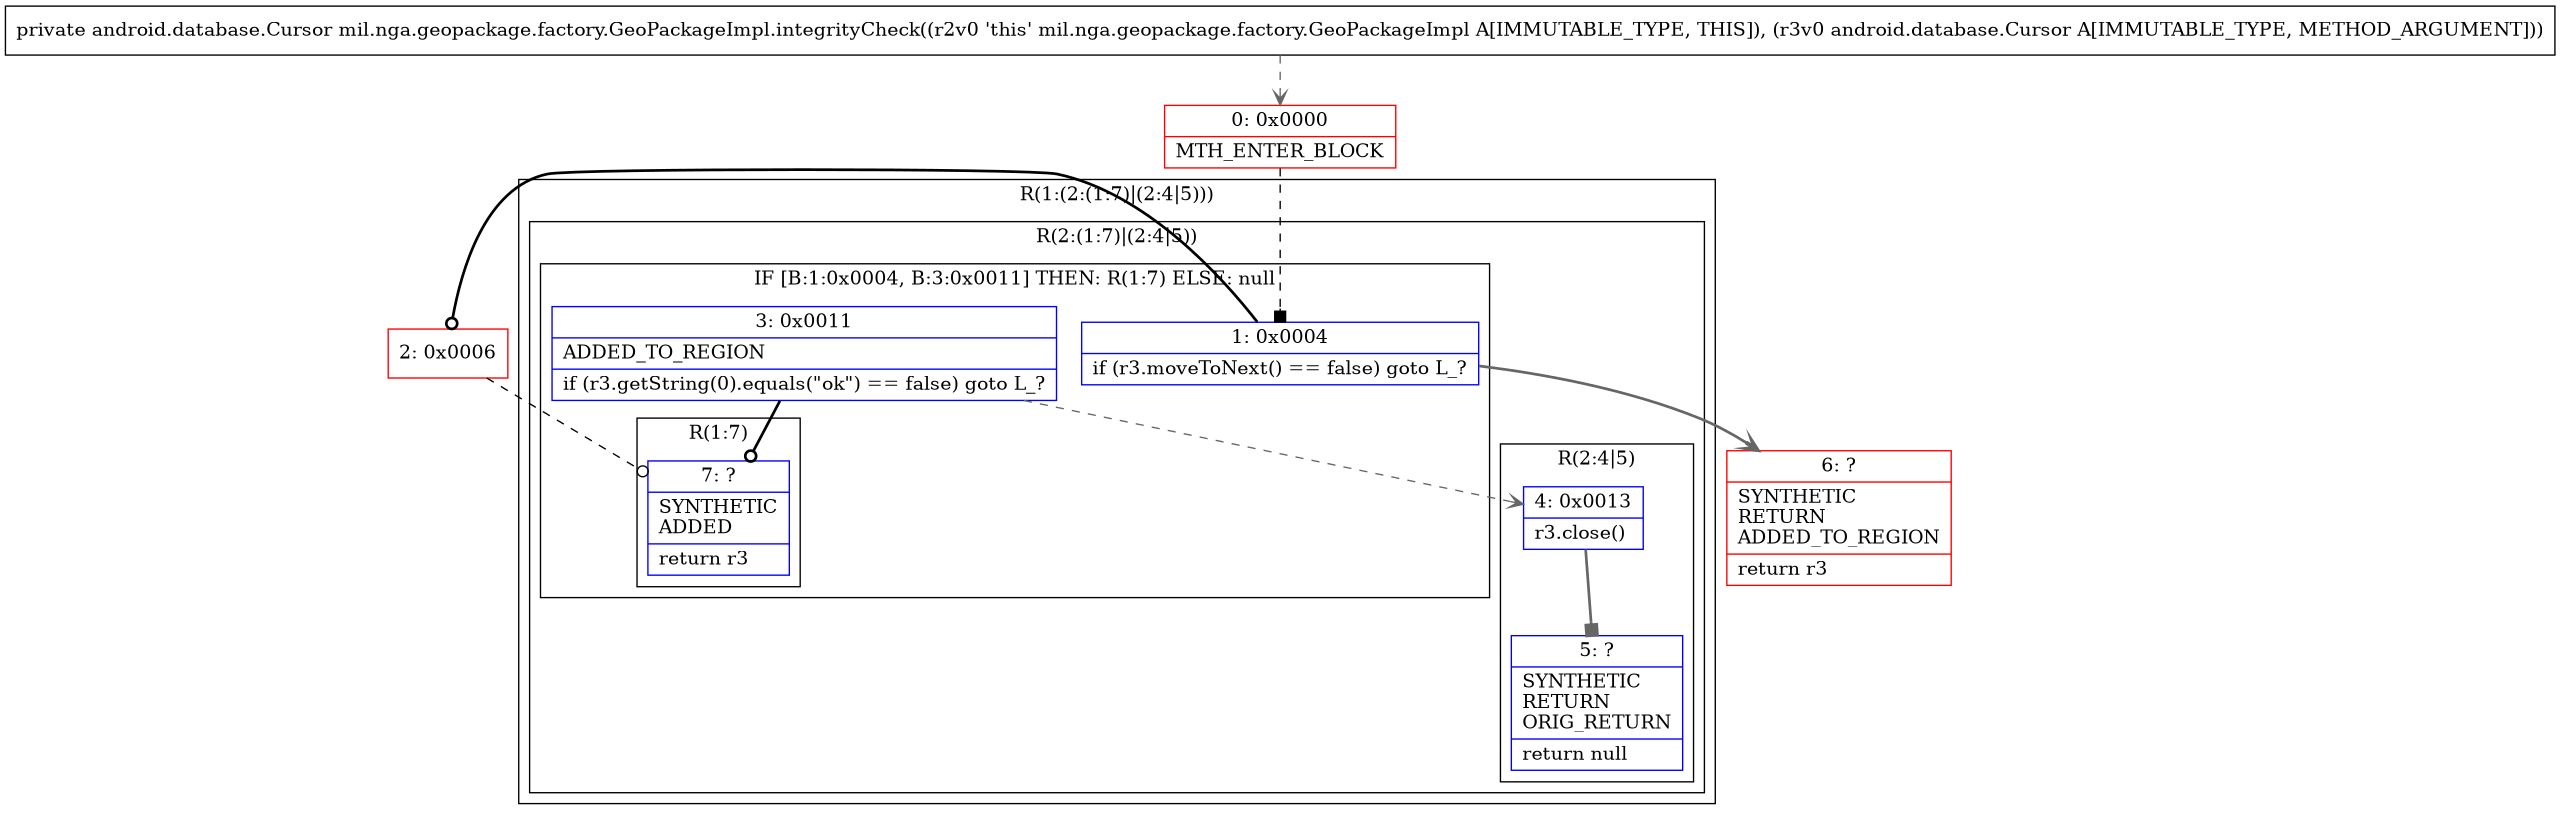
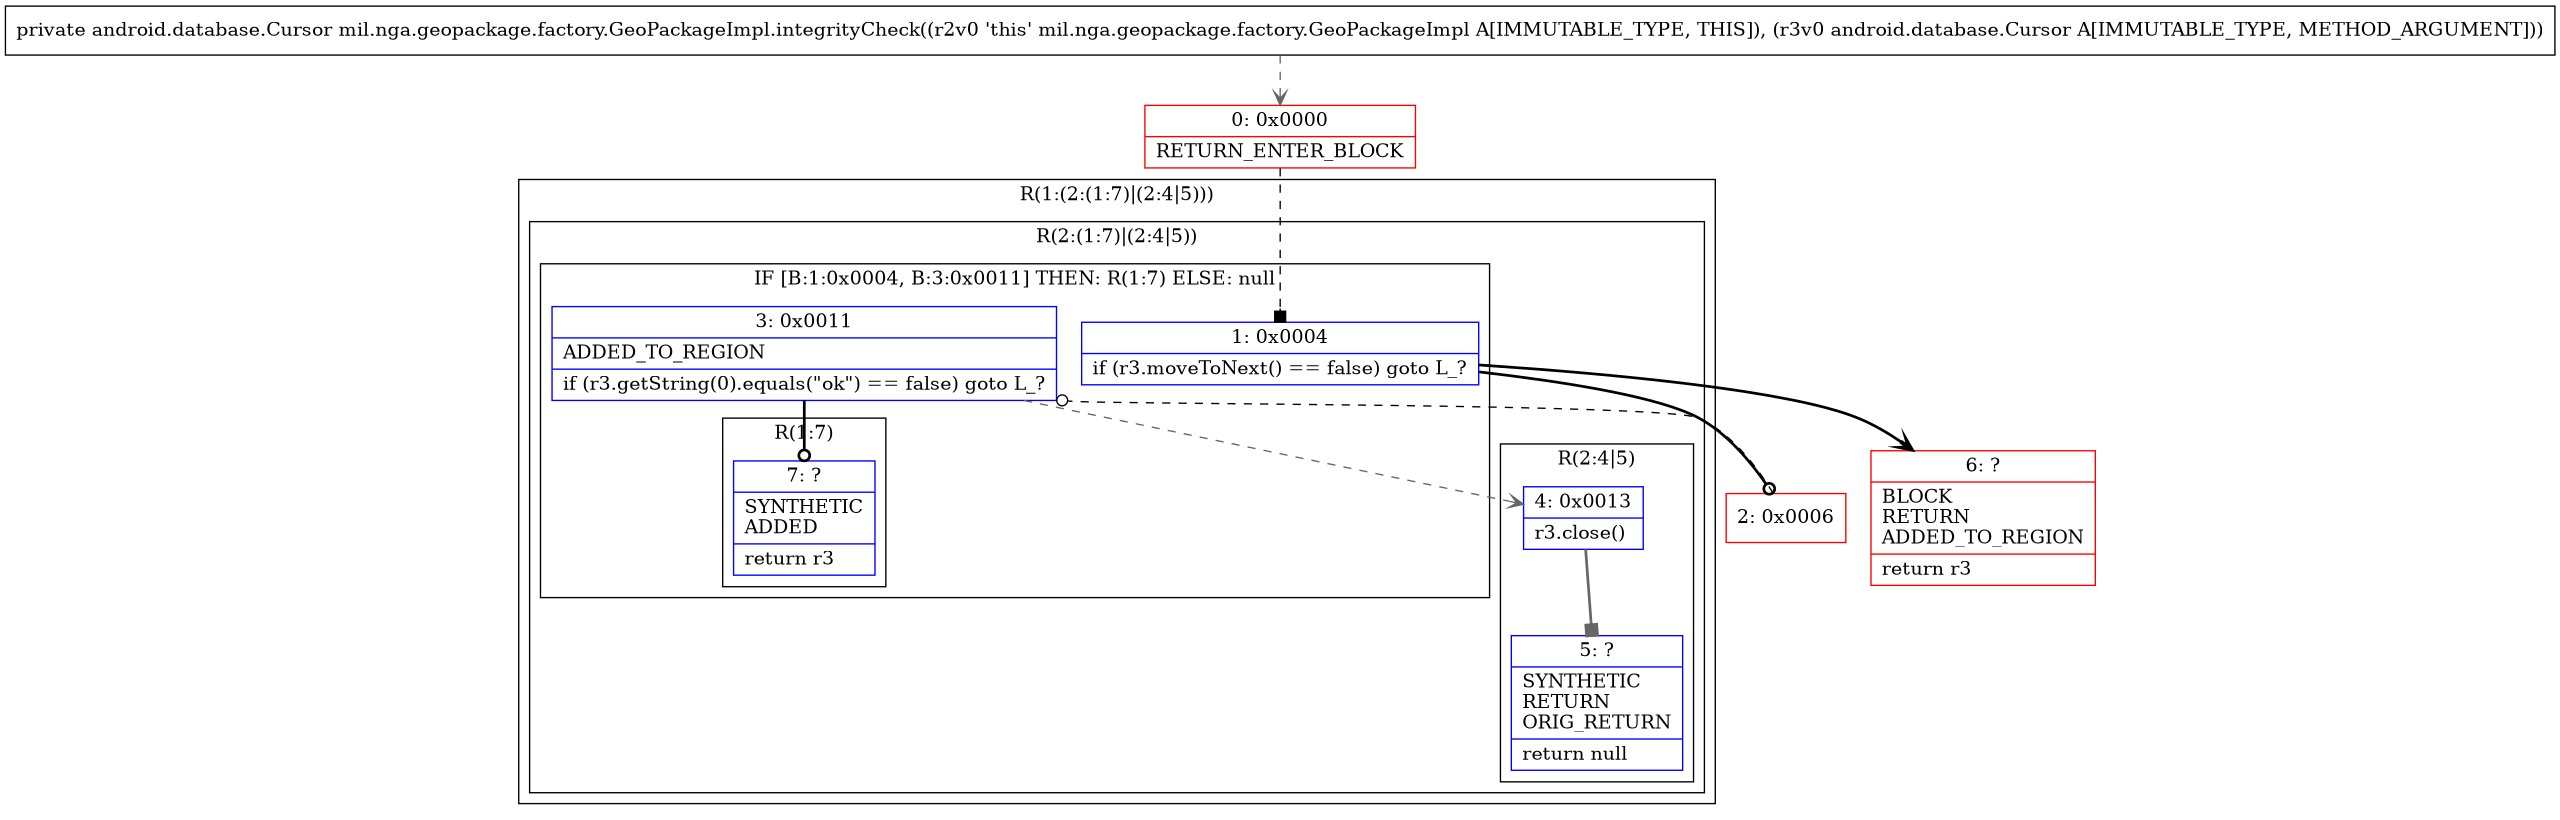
node "0: 0x0000": text "MTH_ENTER_BLOCK" -> "RETURN_ENTER_BLOCK"
edge "1: 0x0004" -> "6: ?": color gray40 -> black
edge "2: 0x0006" -> "7: ?": now "2: 0x0006" -> "3: 0x0011"
node "6: ?": text "SYNTHETIC" -> "BLOCK"
